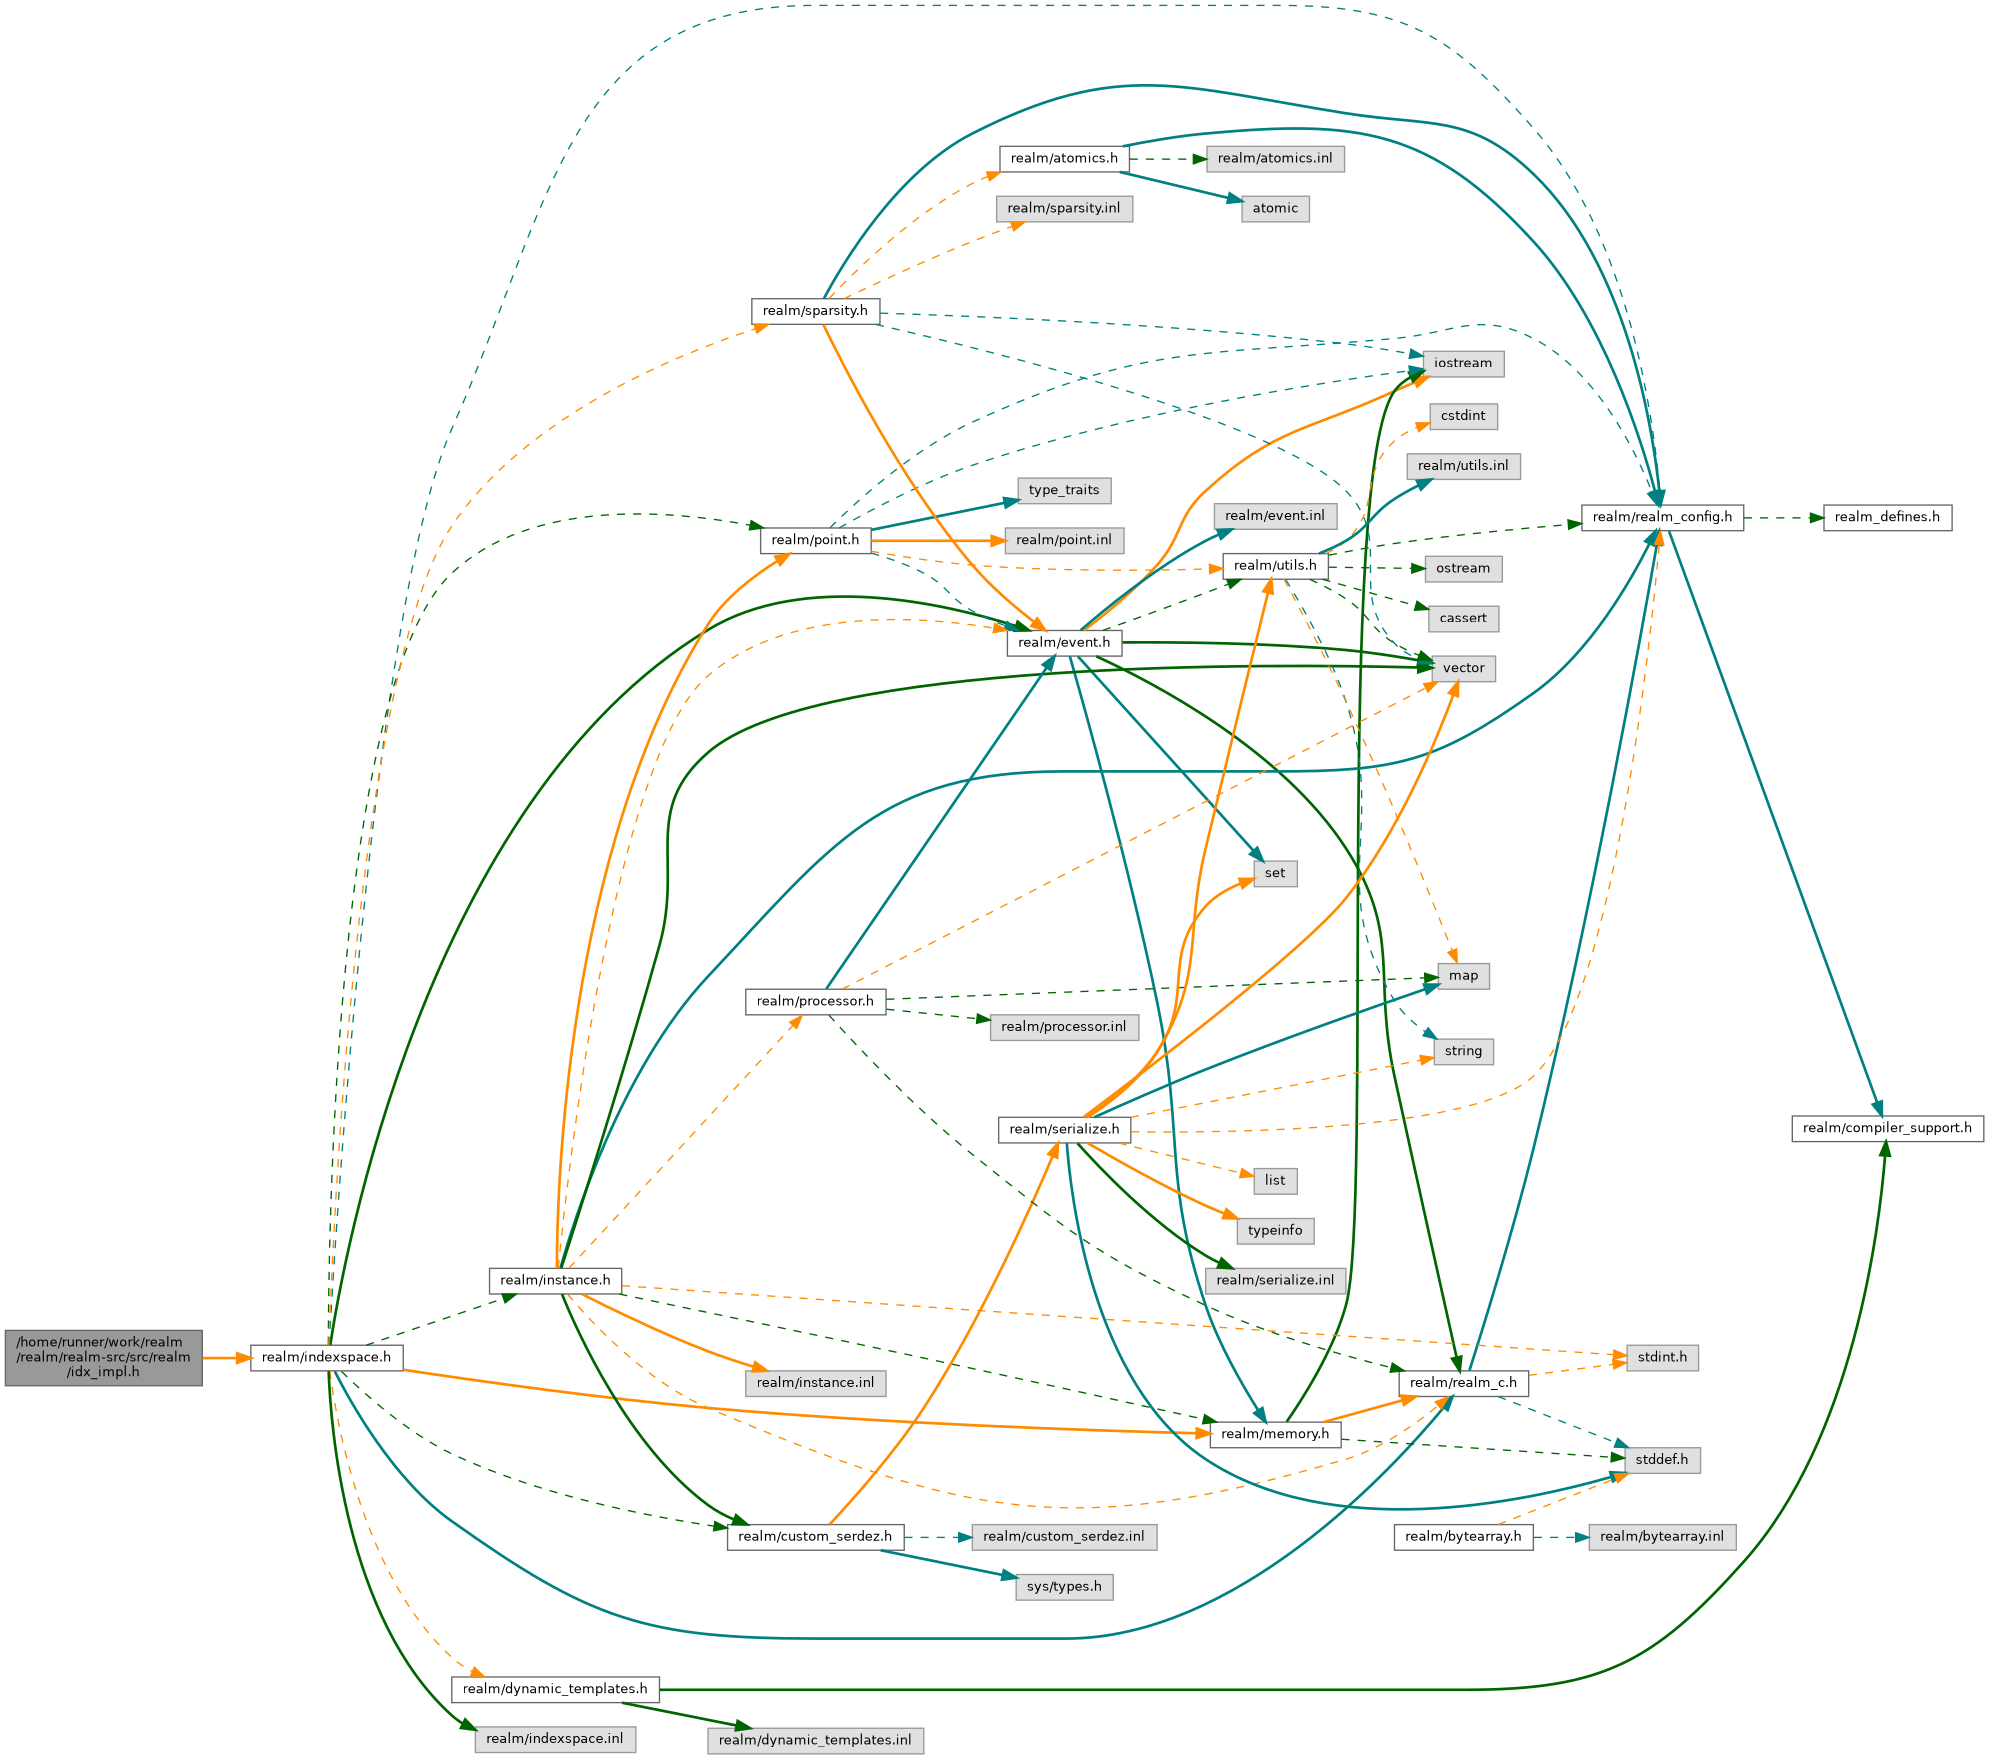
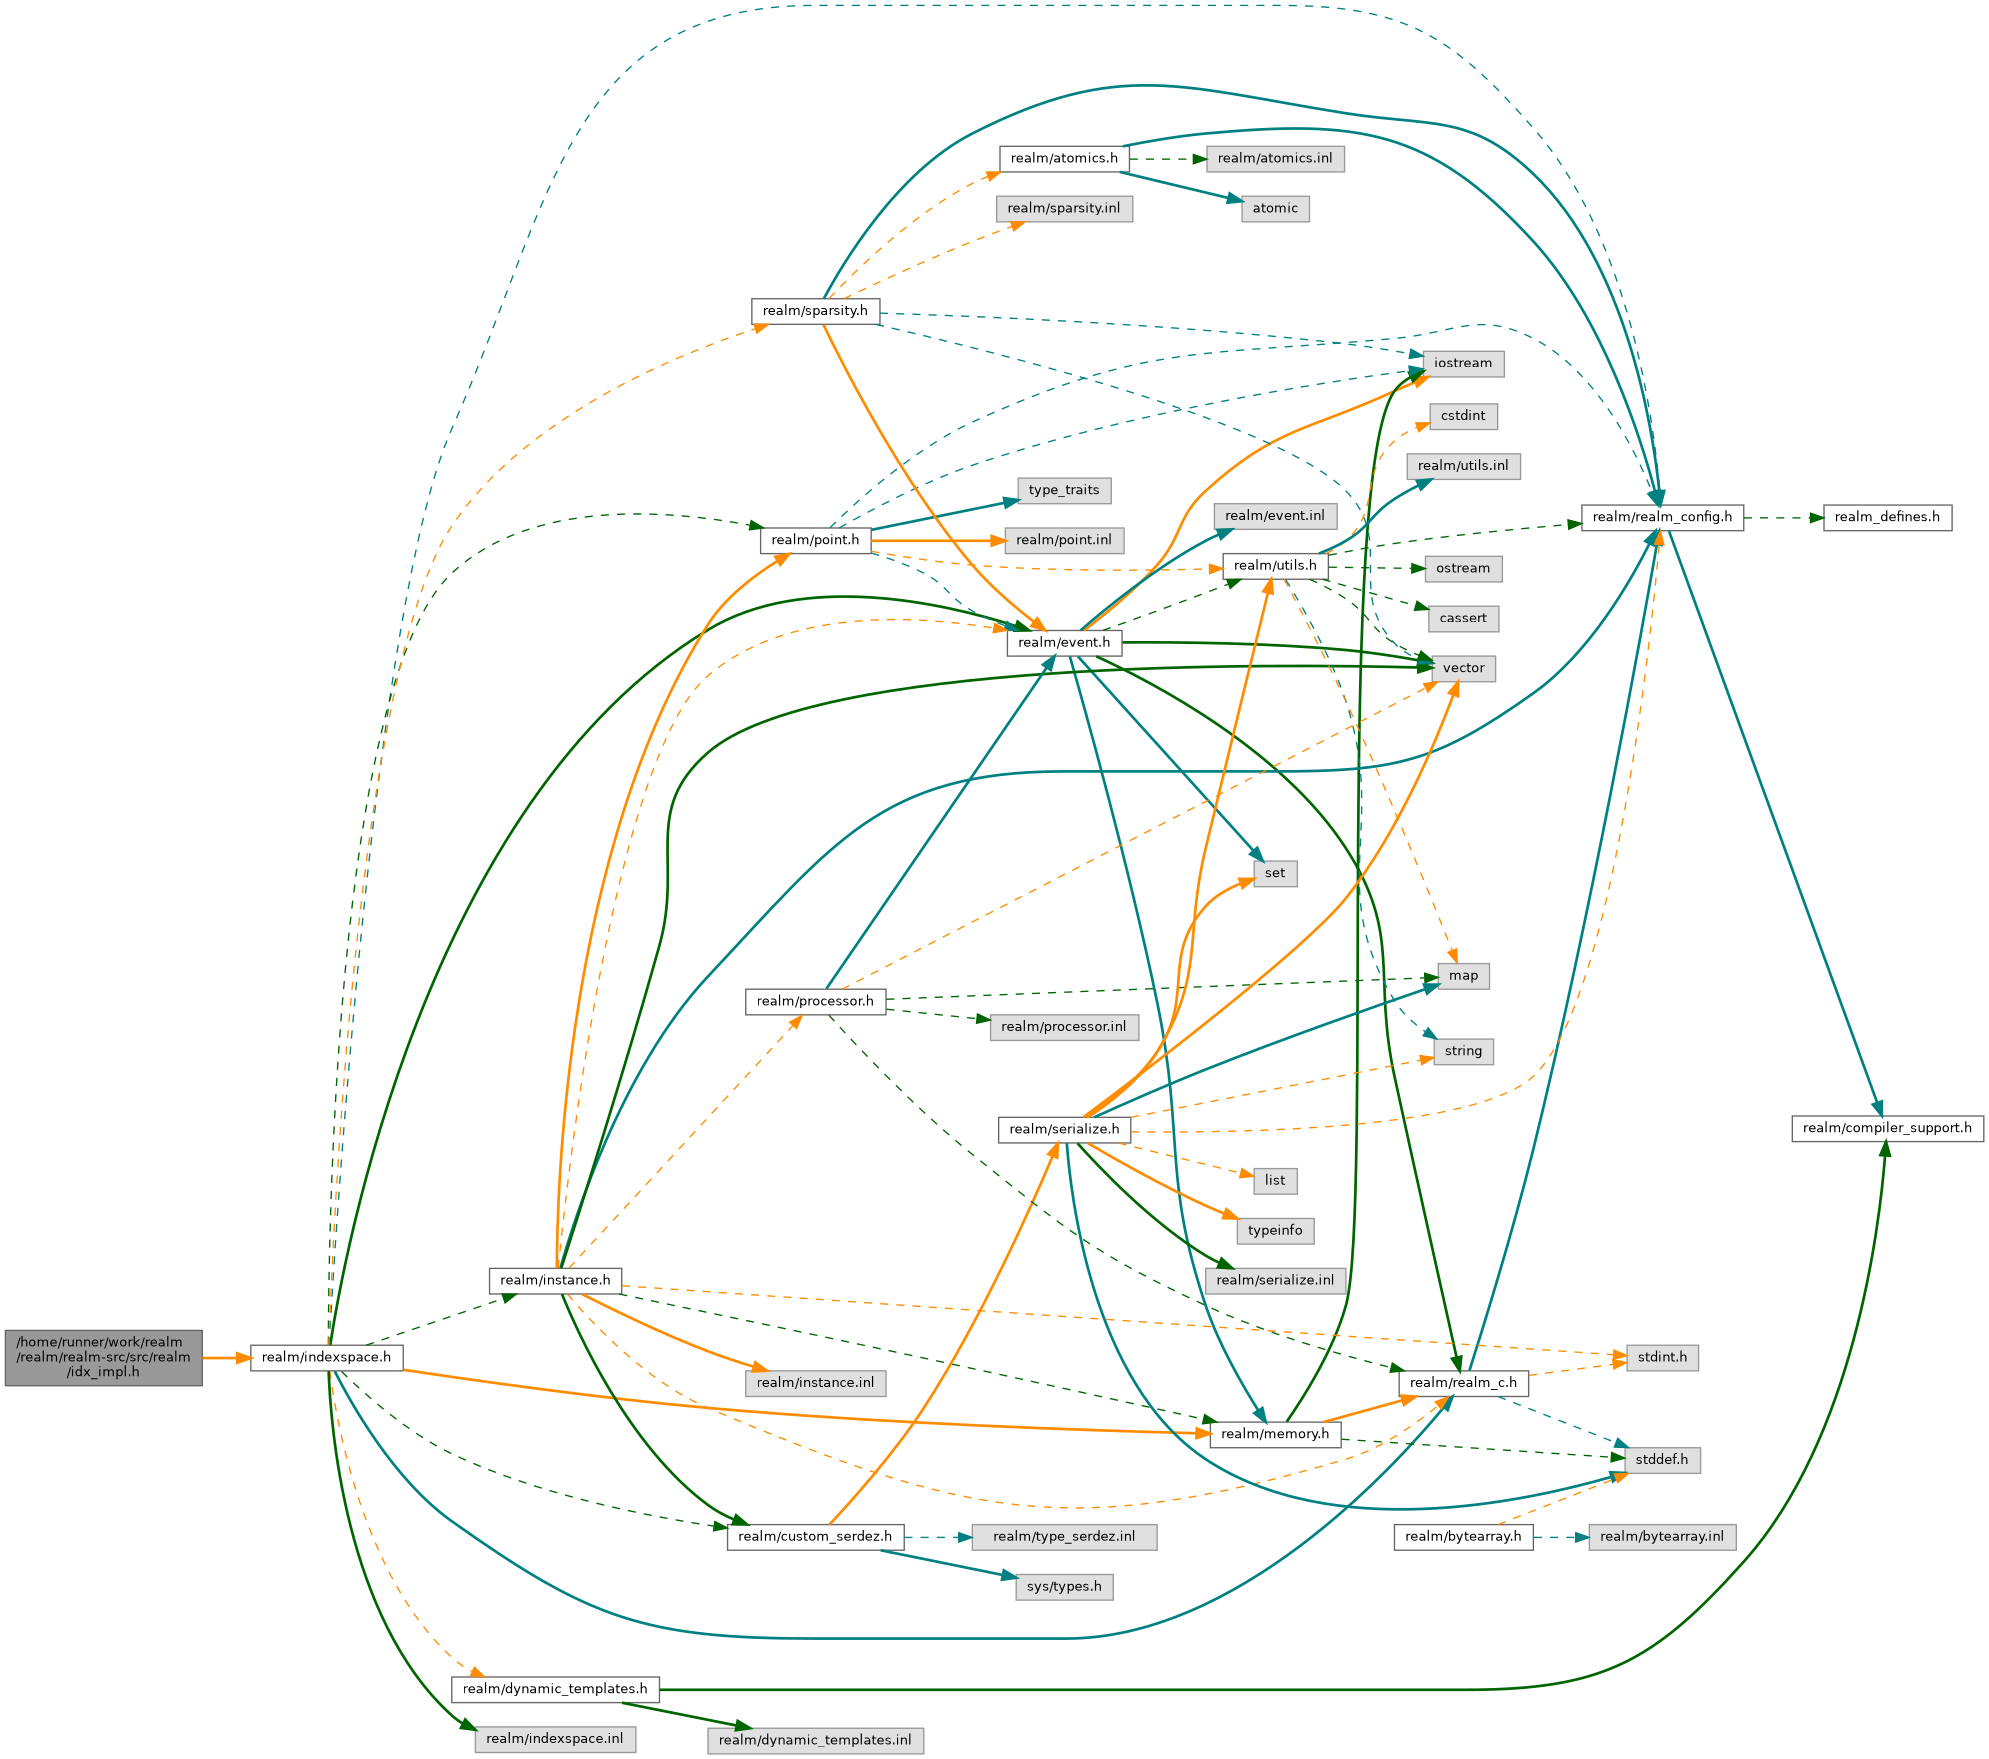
node "realm/custom_serdez.inl": label "realm/custom_serdez.inl" -> "realm/type_serdez.inl"
